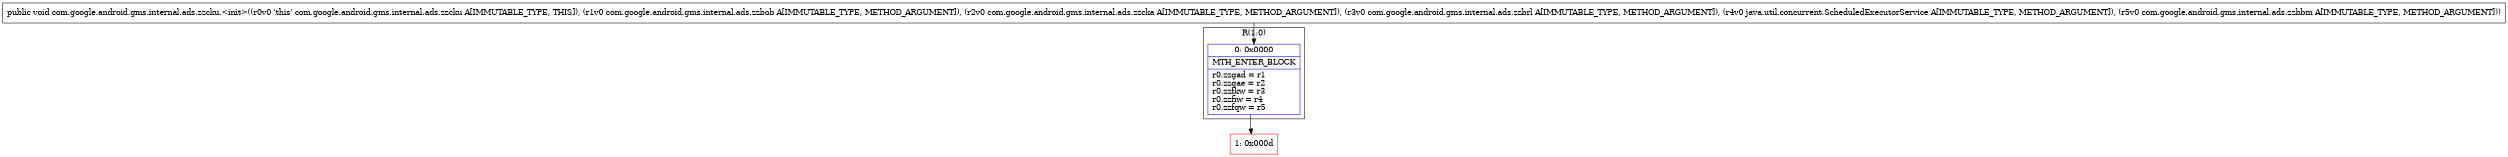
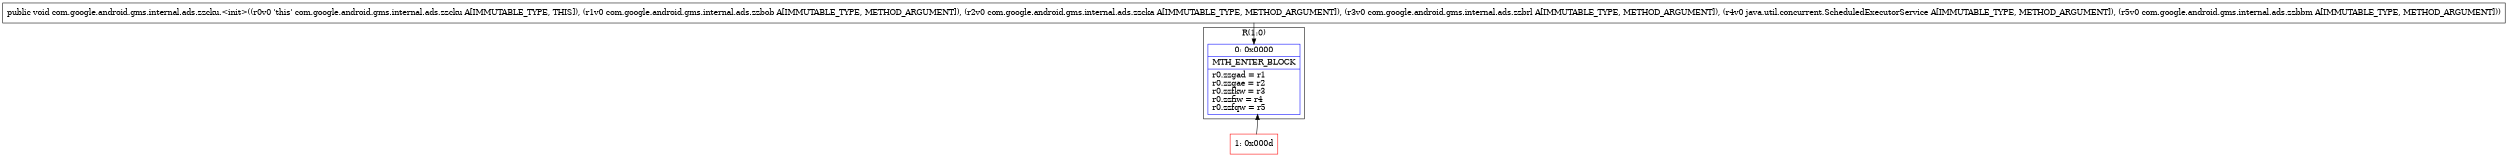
edge "0: 0x0000" -> "1: 0x000d": reversed
